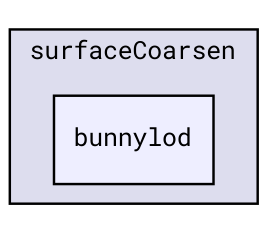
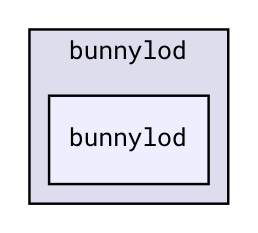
cluster "surfaceCoarsen": label "surfaceCoarsen" -> "bunnylod"
